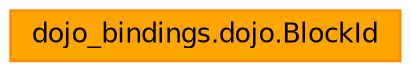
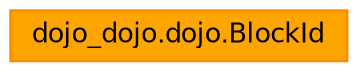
node "dojo_bindings.dojo.BlockId": label "dojo_bindings.dojo.BlockId" -> "dojo_dojo.dojo.BlockId"
